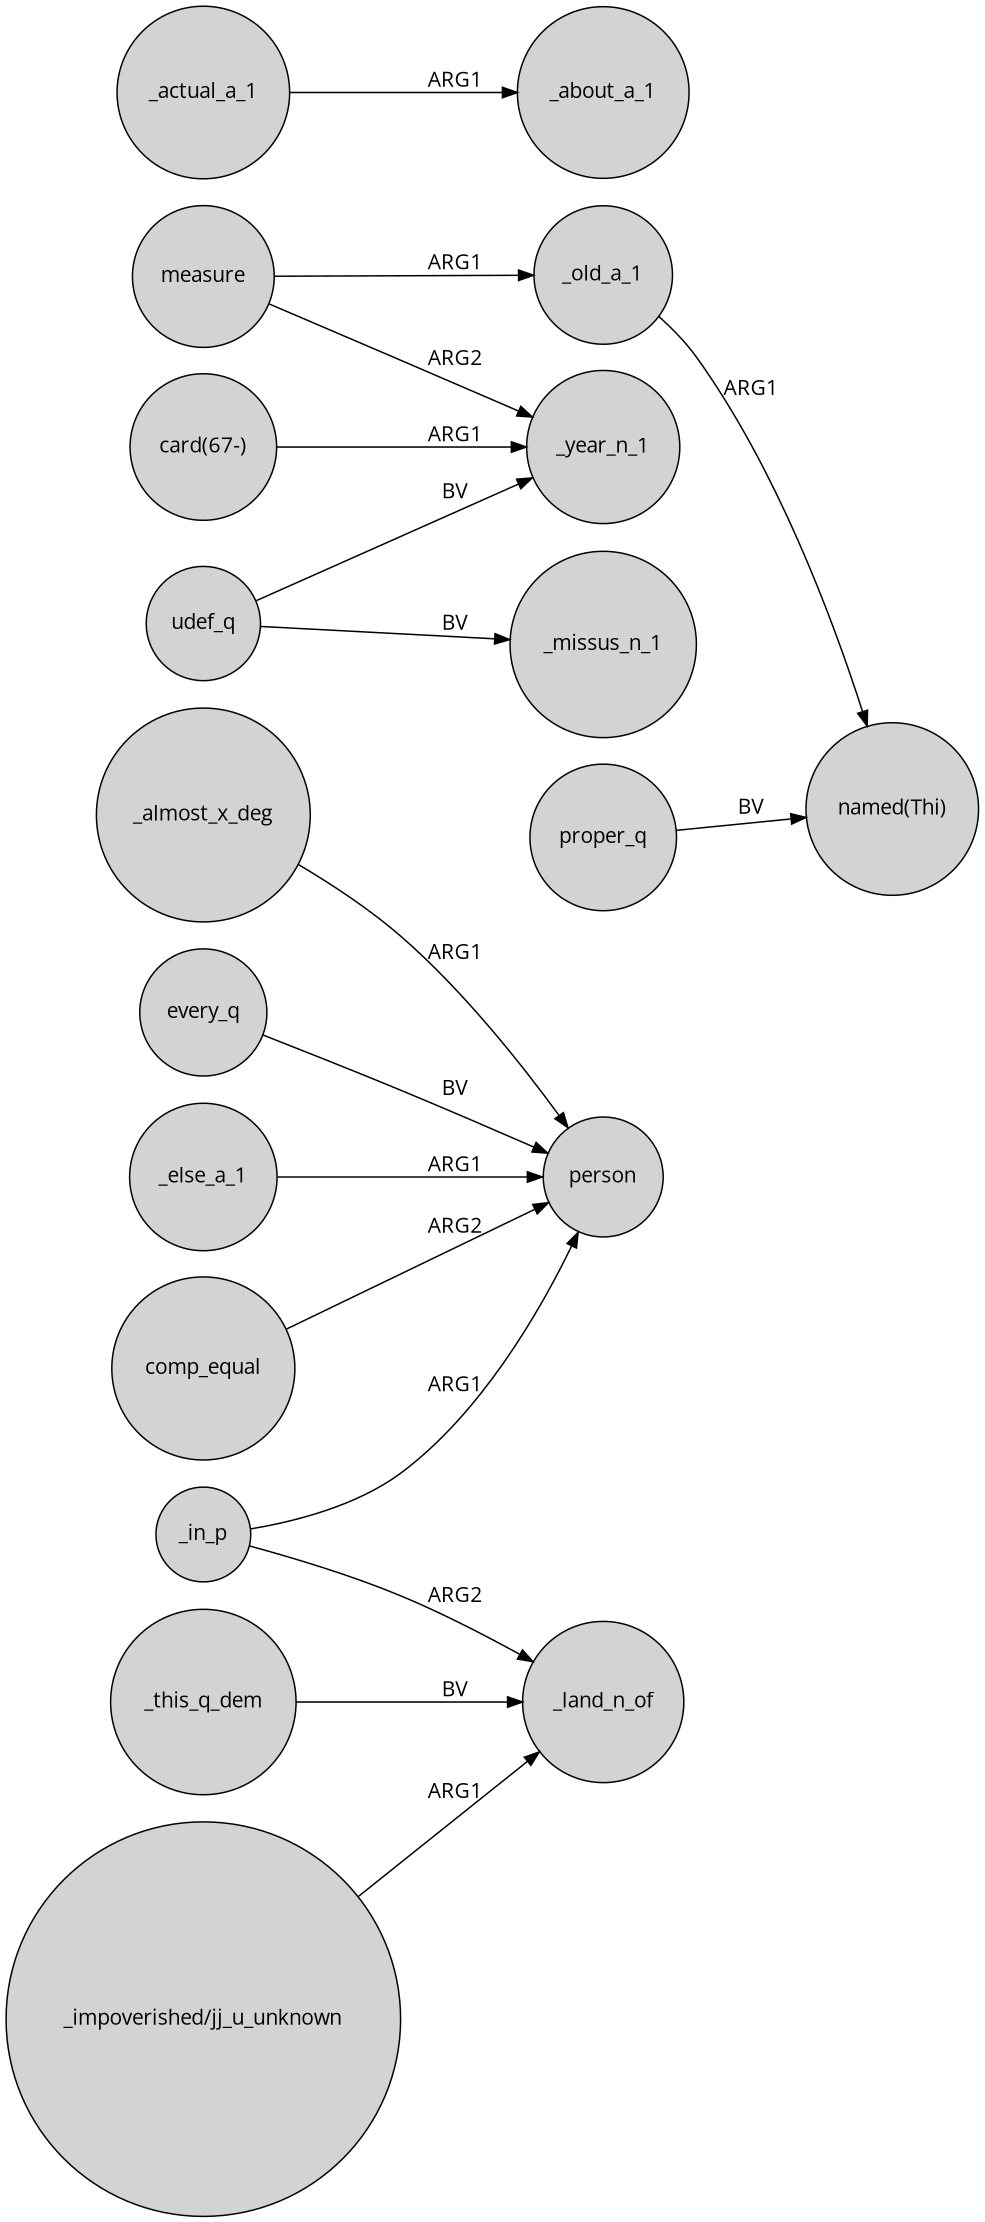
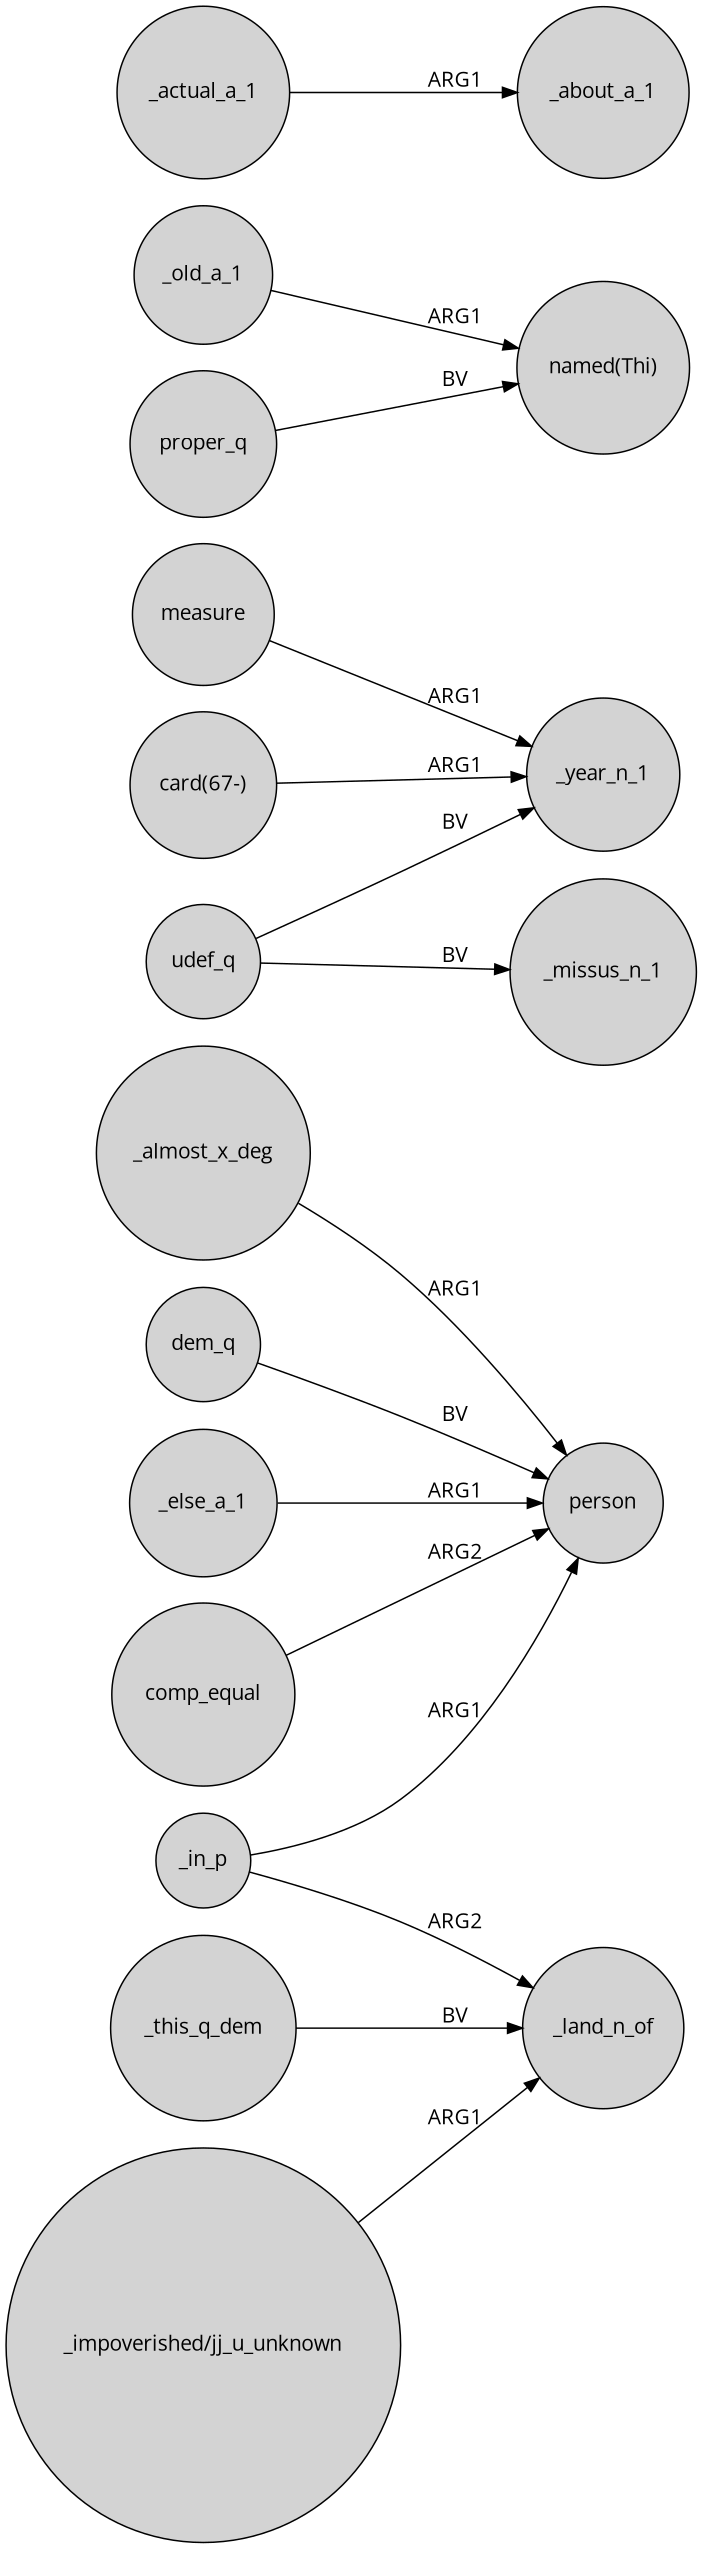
edge "measure" -> "_old_a_1": removed, label "ARG1"
edge "measure" -> "_year_n_1": label "ARG2" -> "ARG1"
node "every_q": label "every_q" -> "dem_q"
